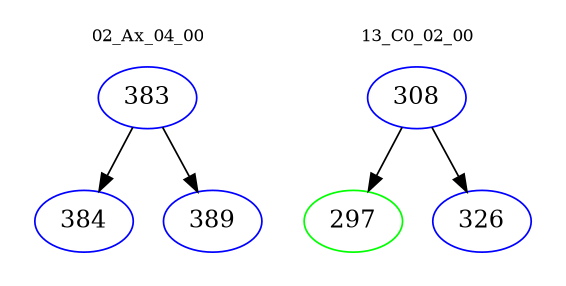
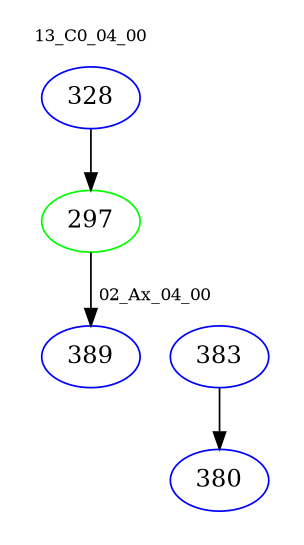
cluster "13_C0_02_00": label "13_C0_02_00" -> "13_C0_04_00"
node "308": label "308" -> "328"
edge "383" -> "389": now "297" -> "389"
node "384": label "384" -> "380"
node "326": removed
